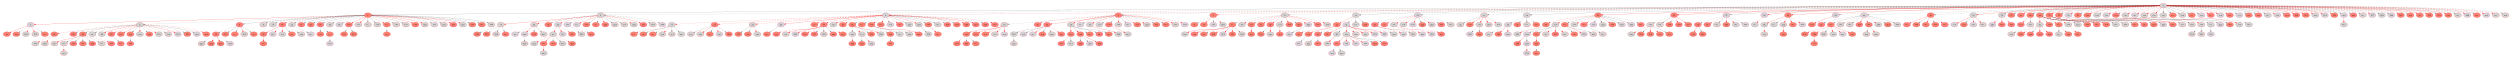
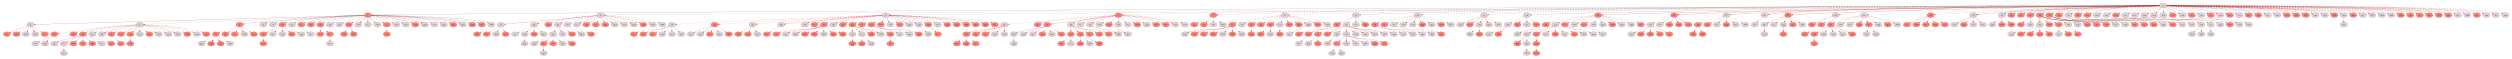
node "49": added
node "496": removed
